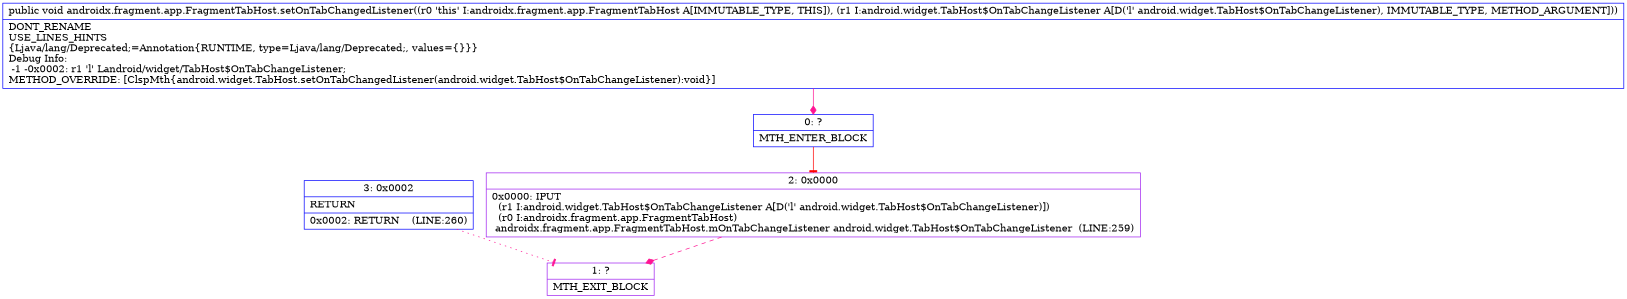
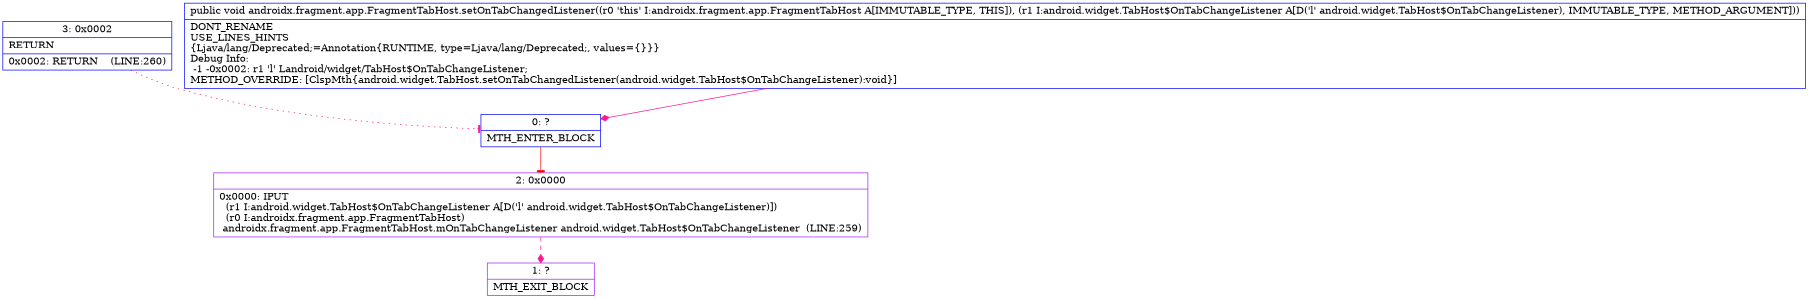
edge "3: 0x0002" -> "1: ?": now "3: 0x0002" -> "0: ?"
